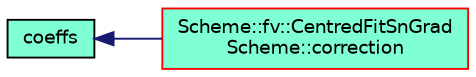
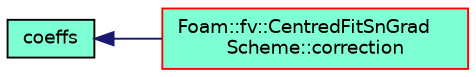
node "Scheme::fv::CentredFitSnGrad Scheme::correction": label "Scheme::fv::CentredFitSnGrad Scheme::correction" -> "Foam::fv::CentredFitSnGrad Scheme::correction"
